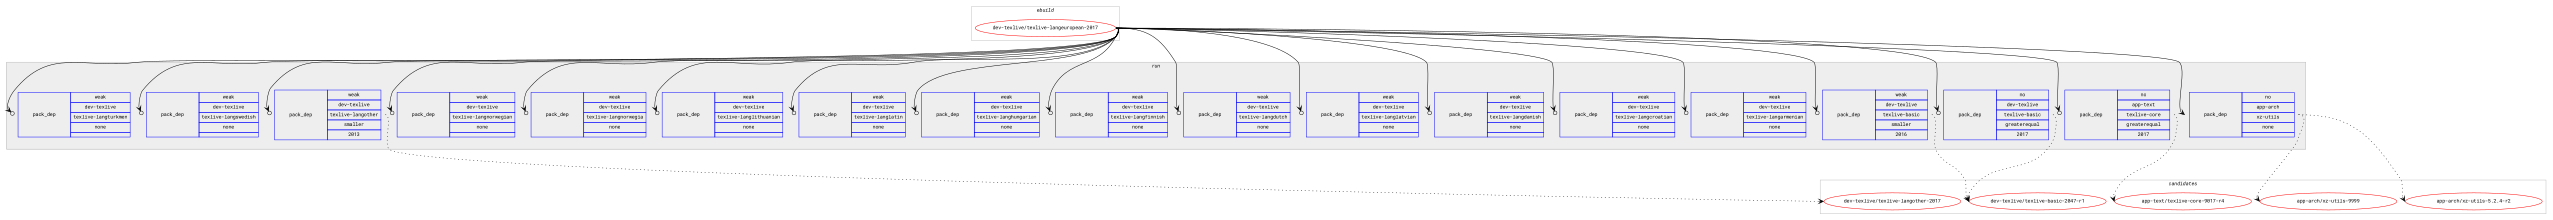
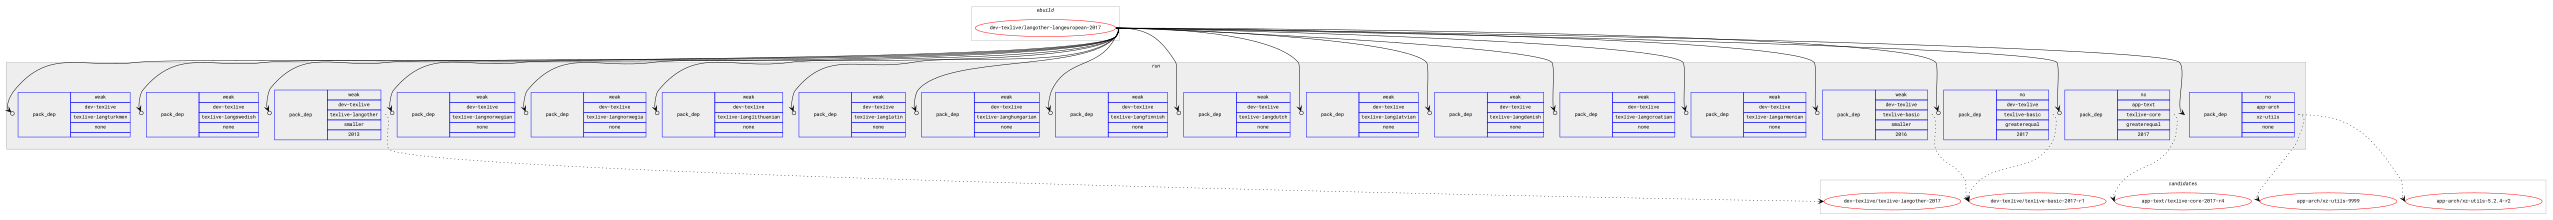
node "dev-texlive/texlive-langeuropean-2017": label "dev-texlive/texlive-langeuropean-2017" -> "dev-texlive/langother-langeuropean-2017"
node "dev-texlive/texlive-basic-2047-r1": label "dev-texlive/texlive-basic-2047-r1" -> "dev-texlive/texlive-basic-2017-r1"
node "app-text/texlive-core-9017-r4": label "app-text/texlive-core-9017-r4" -> "app-text/texlive-core-2017-r4"
